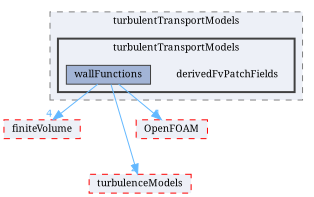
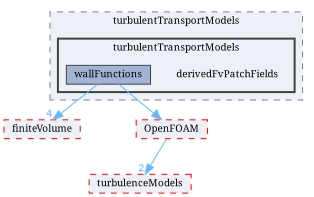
edge "wallFunctions" -> "turbulenceModels": now "OpenFOAM" -> "turbulenceModels"
